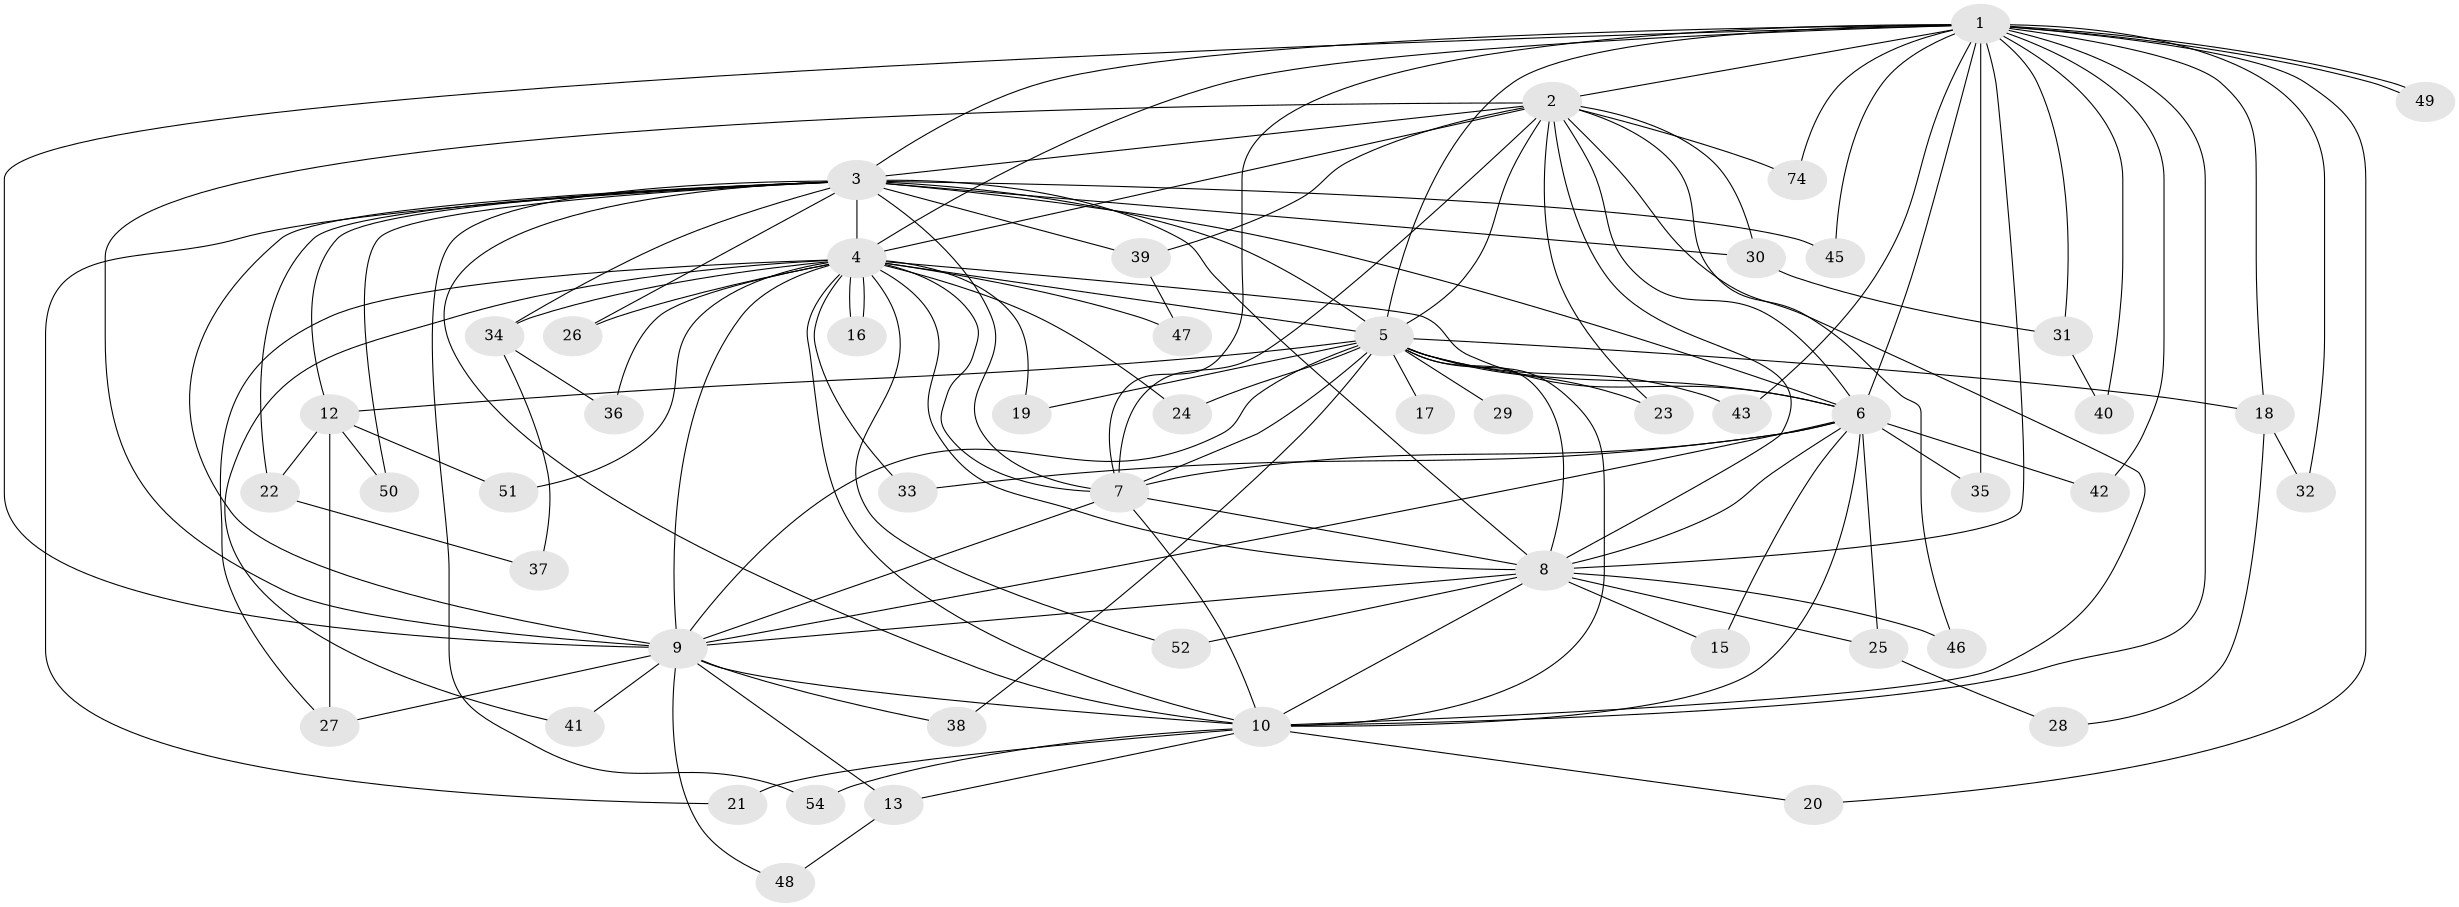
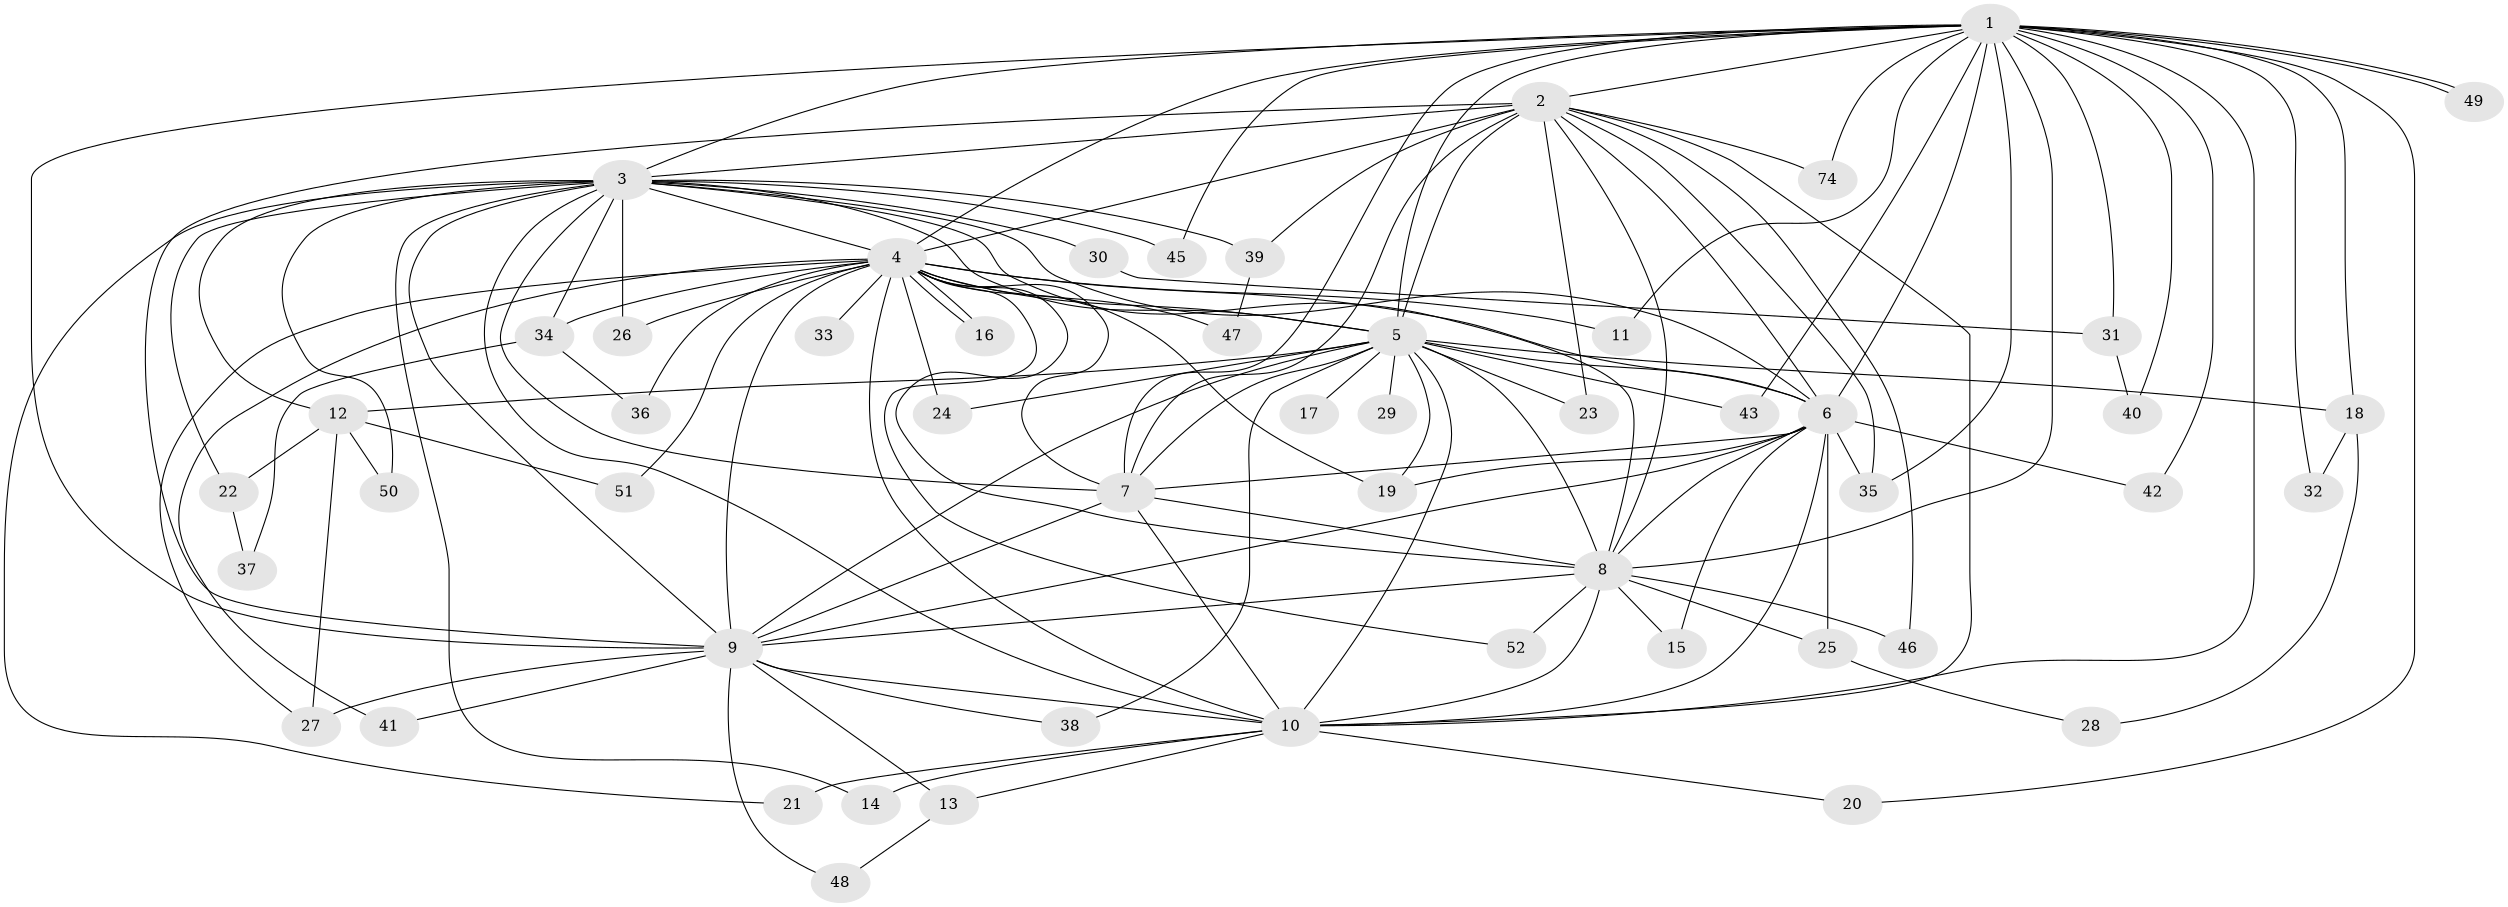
edge "2" -- "30": now "2" -- "35"
node "11": added
edge "6" -- "33": now "6" -- "19"
node "54": label "54" -> "14"
